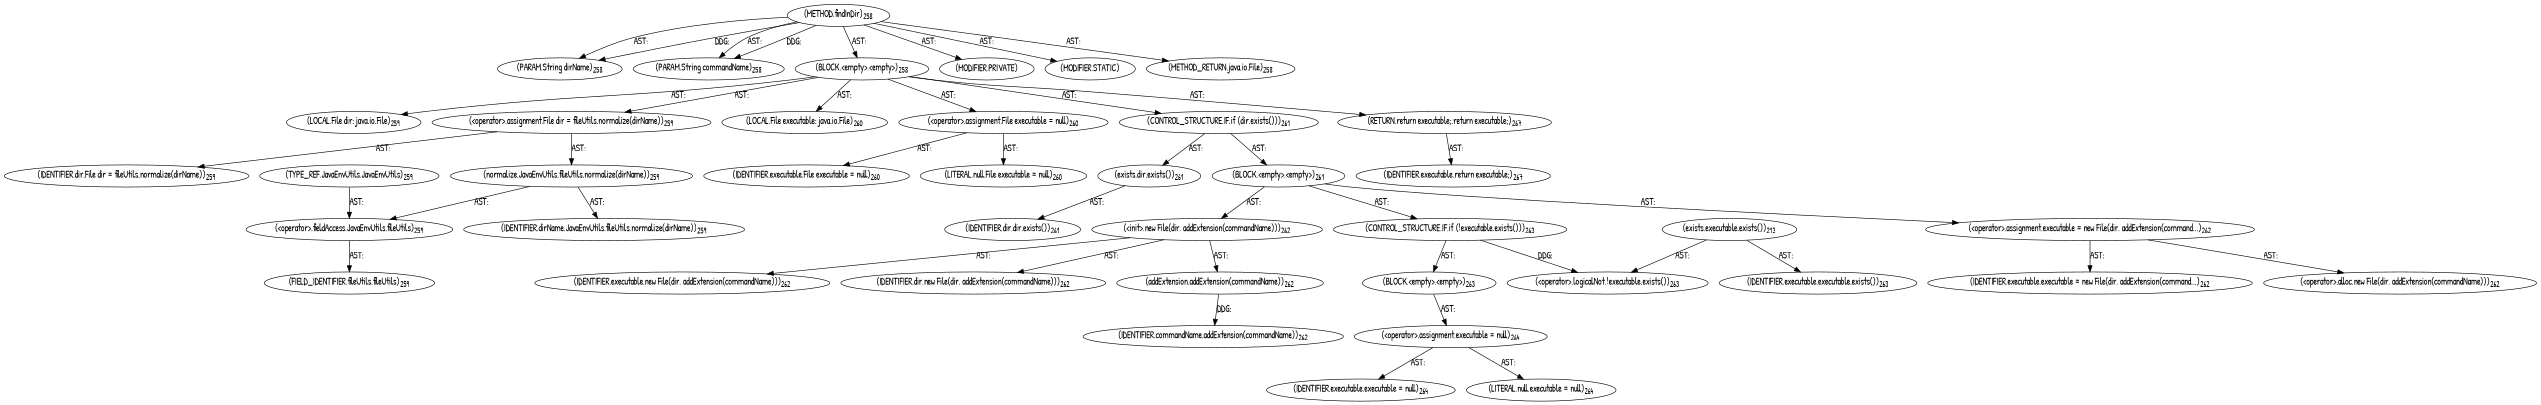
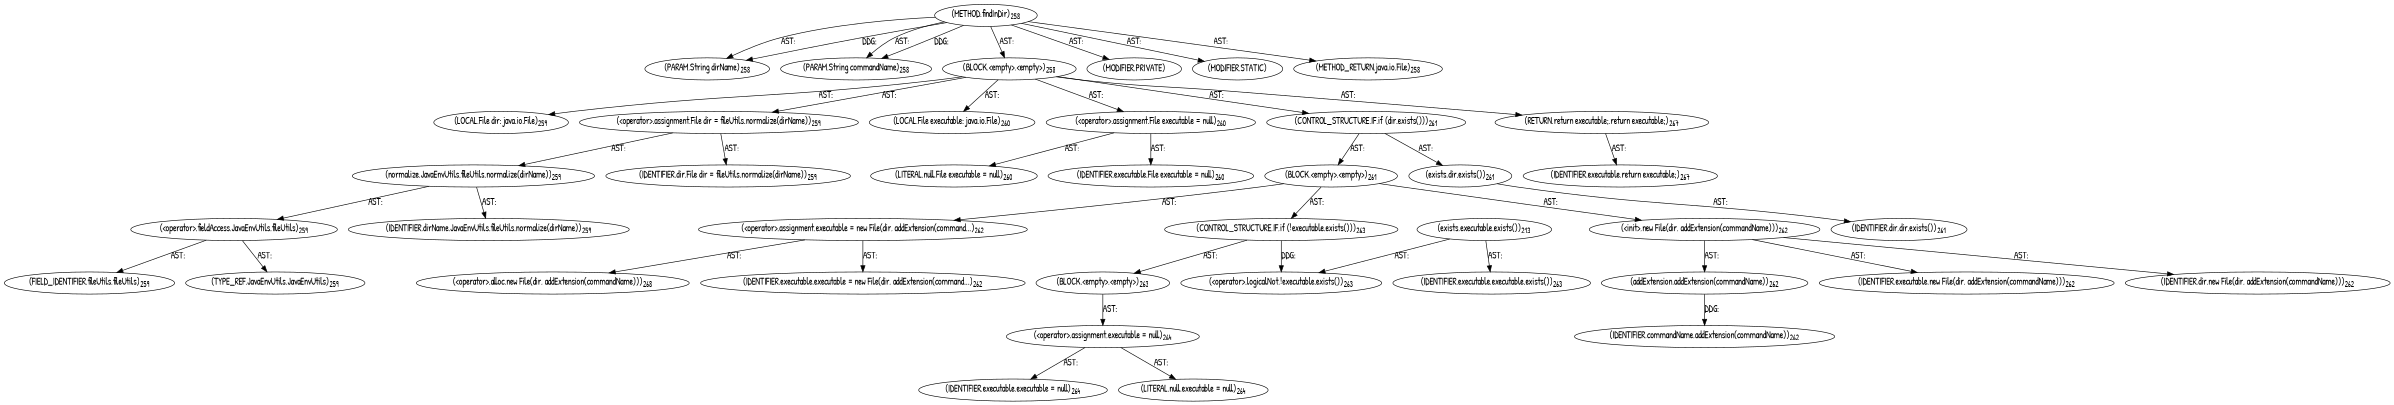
edge "(TYPE_REF,JavaEnvUtils,JavaEnvUtils)" -> "(<operator>.fieldAccess,JavaEnvUtils.fileUtils)": reversed
node "(<operator>.alloc,new File(dir, addExtension(commandName)))": text "262" -> "268"
